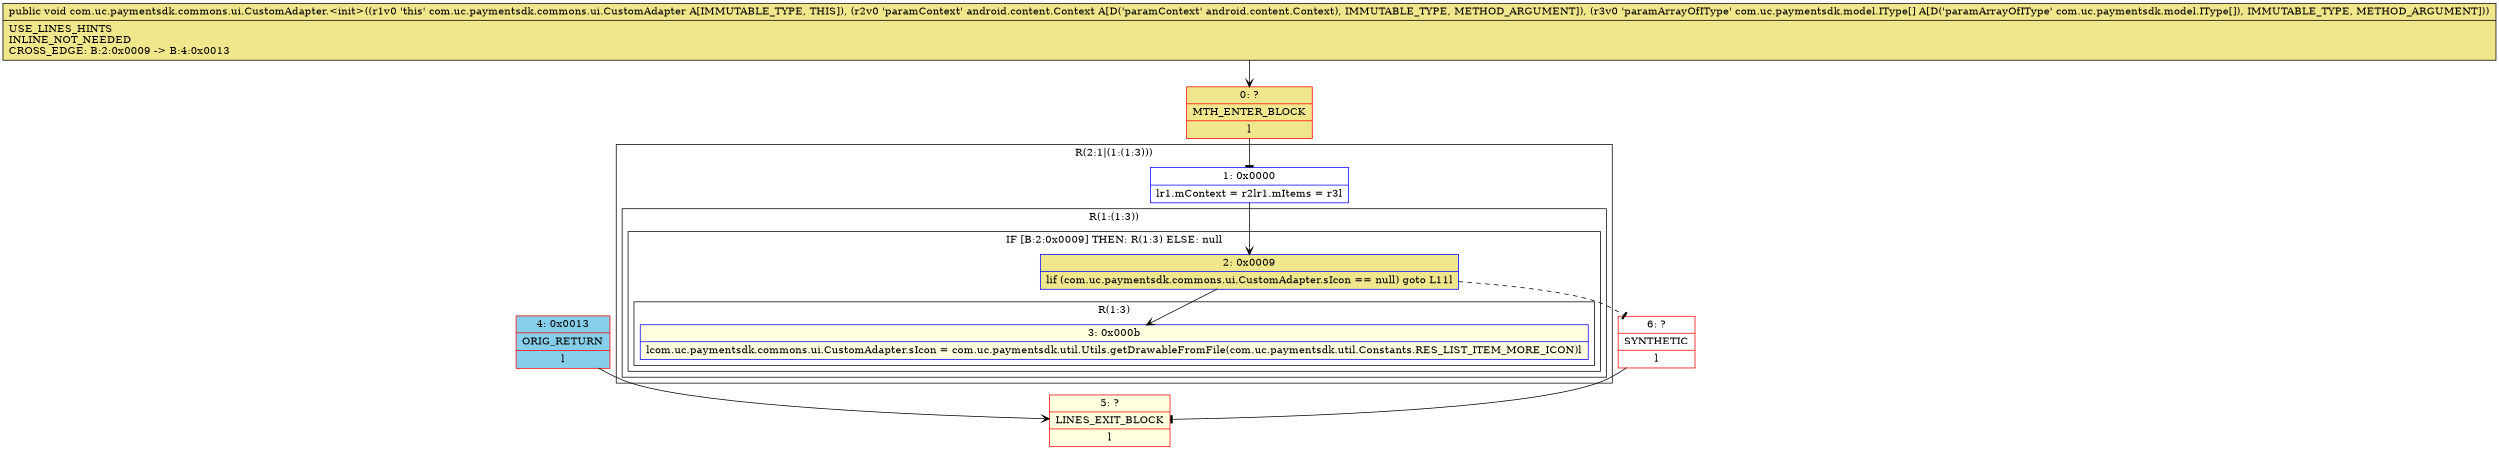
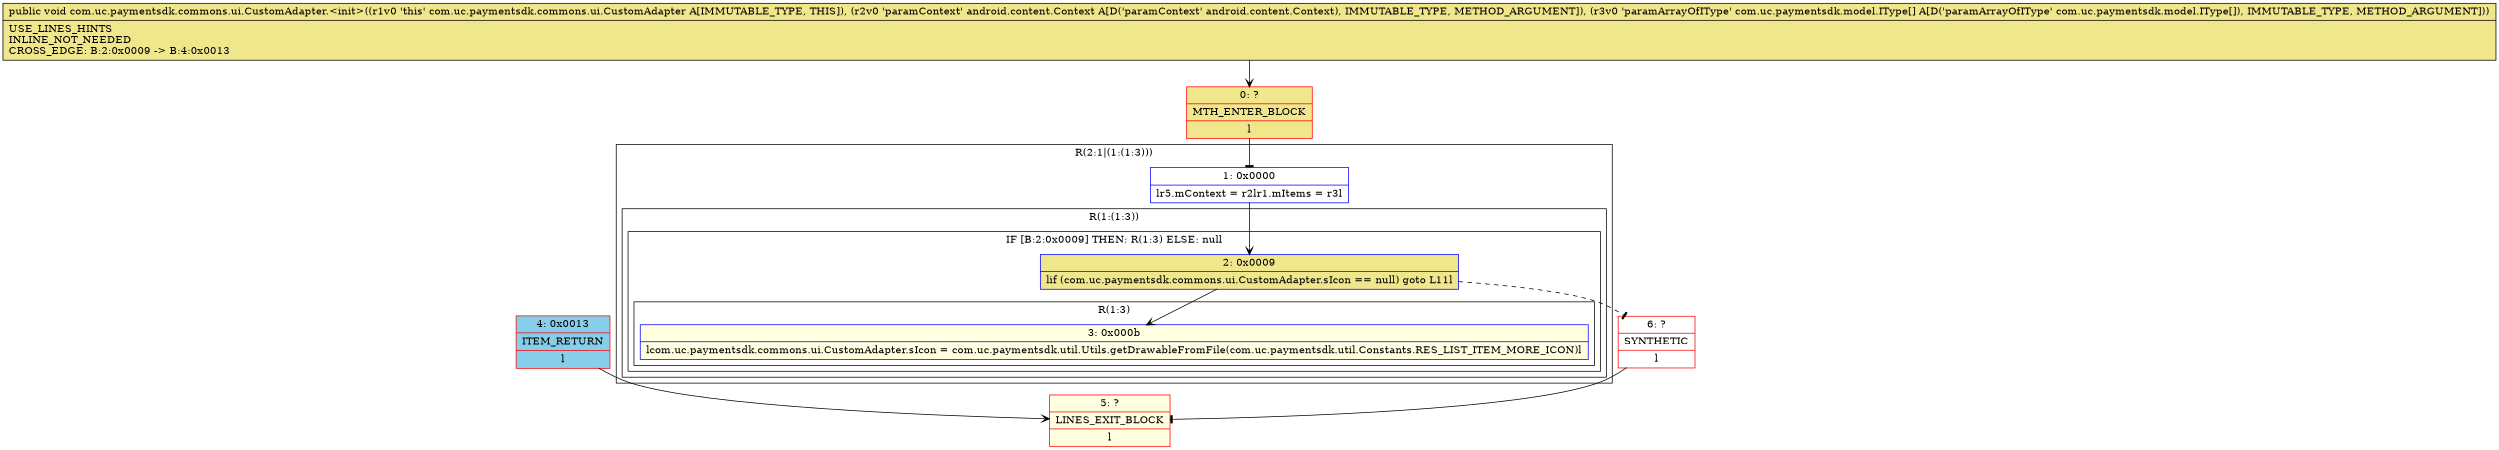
node "1: 0x0000": text "lr1.mContext = r2lr1.mItems = r3l" -> "lr5.mContext = r2lr1.mItems = r3l"
node "4: 0x0013": text "ORIG_RETURN" -> "ITEM_RETURN"
